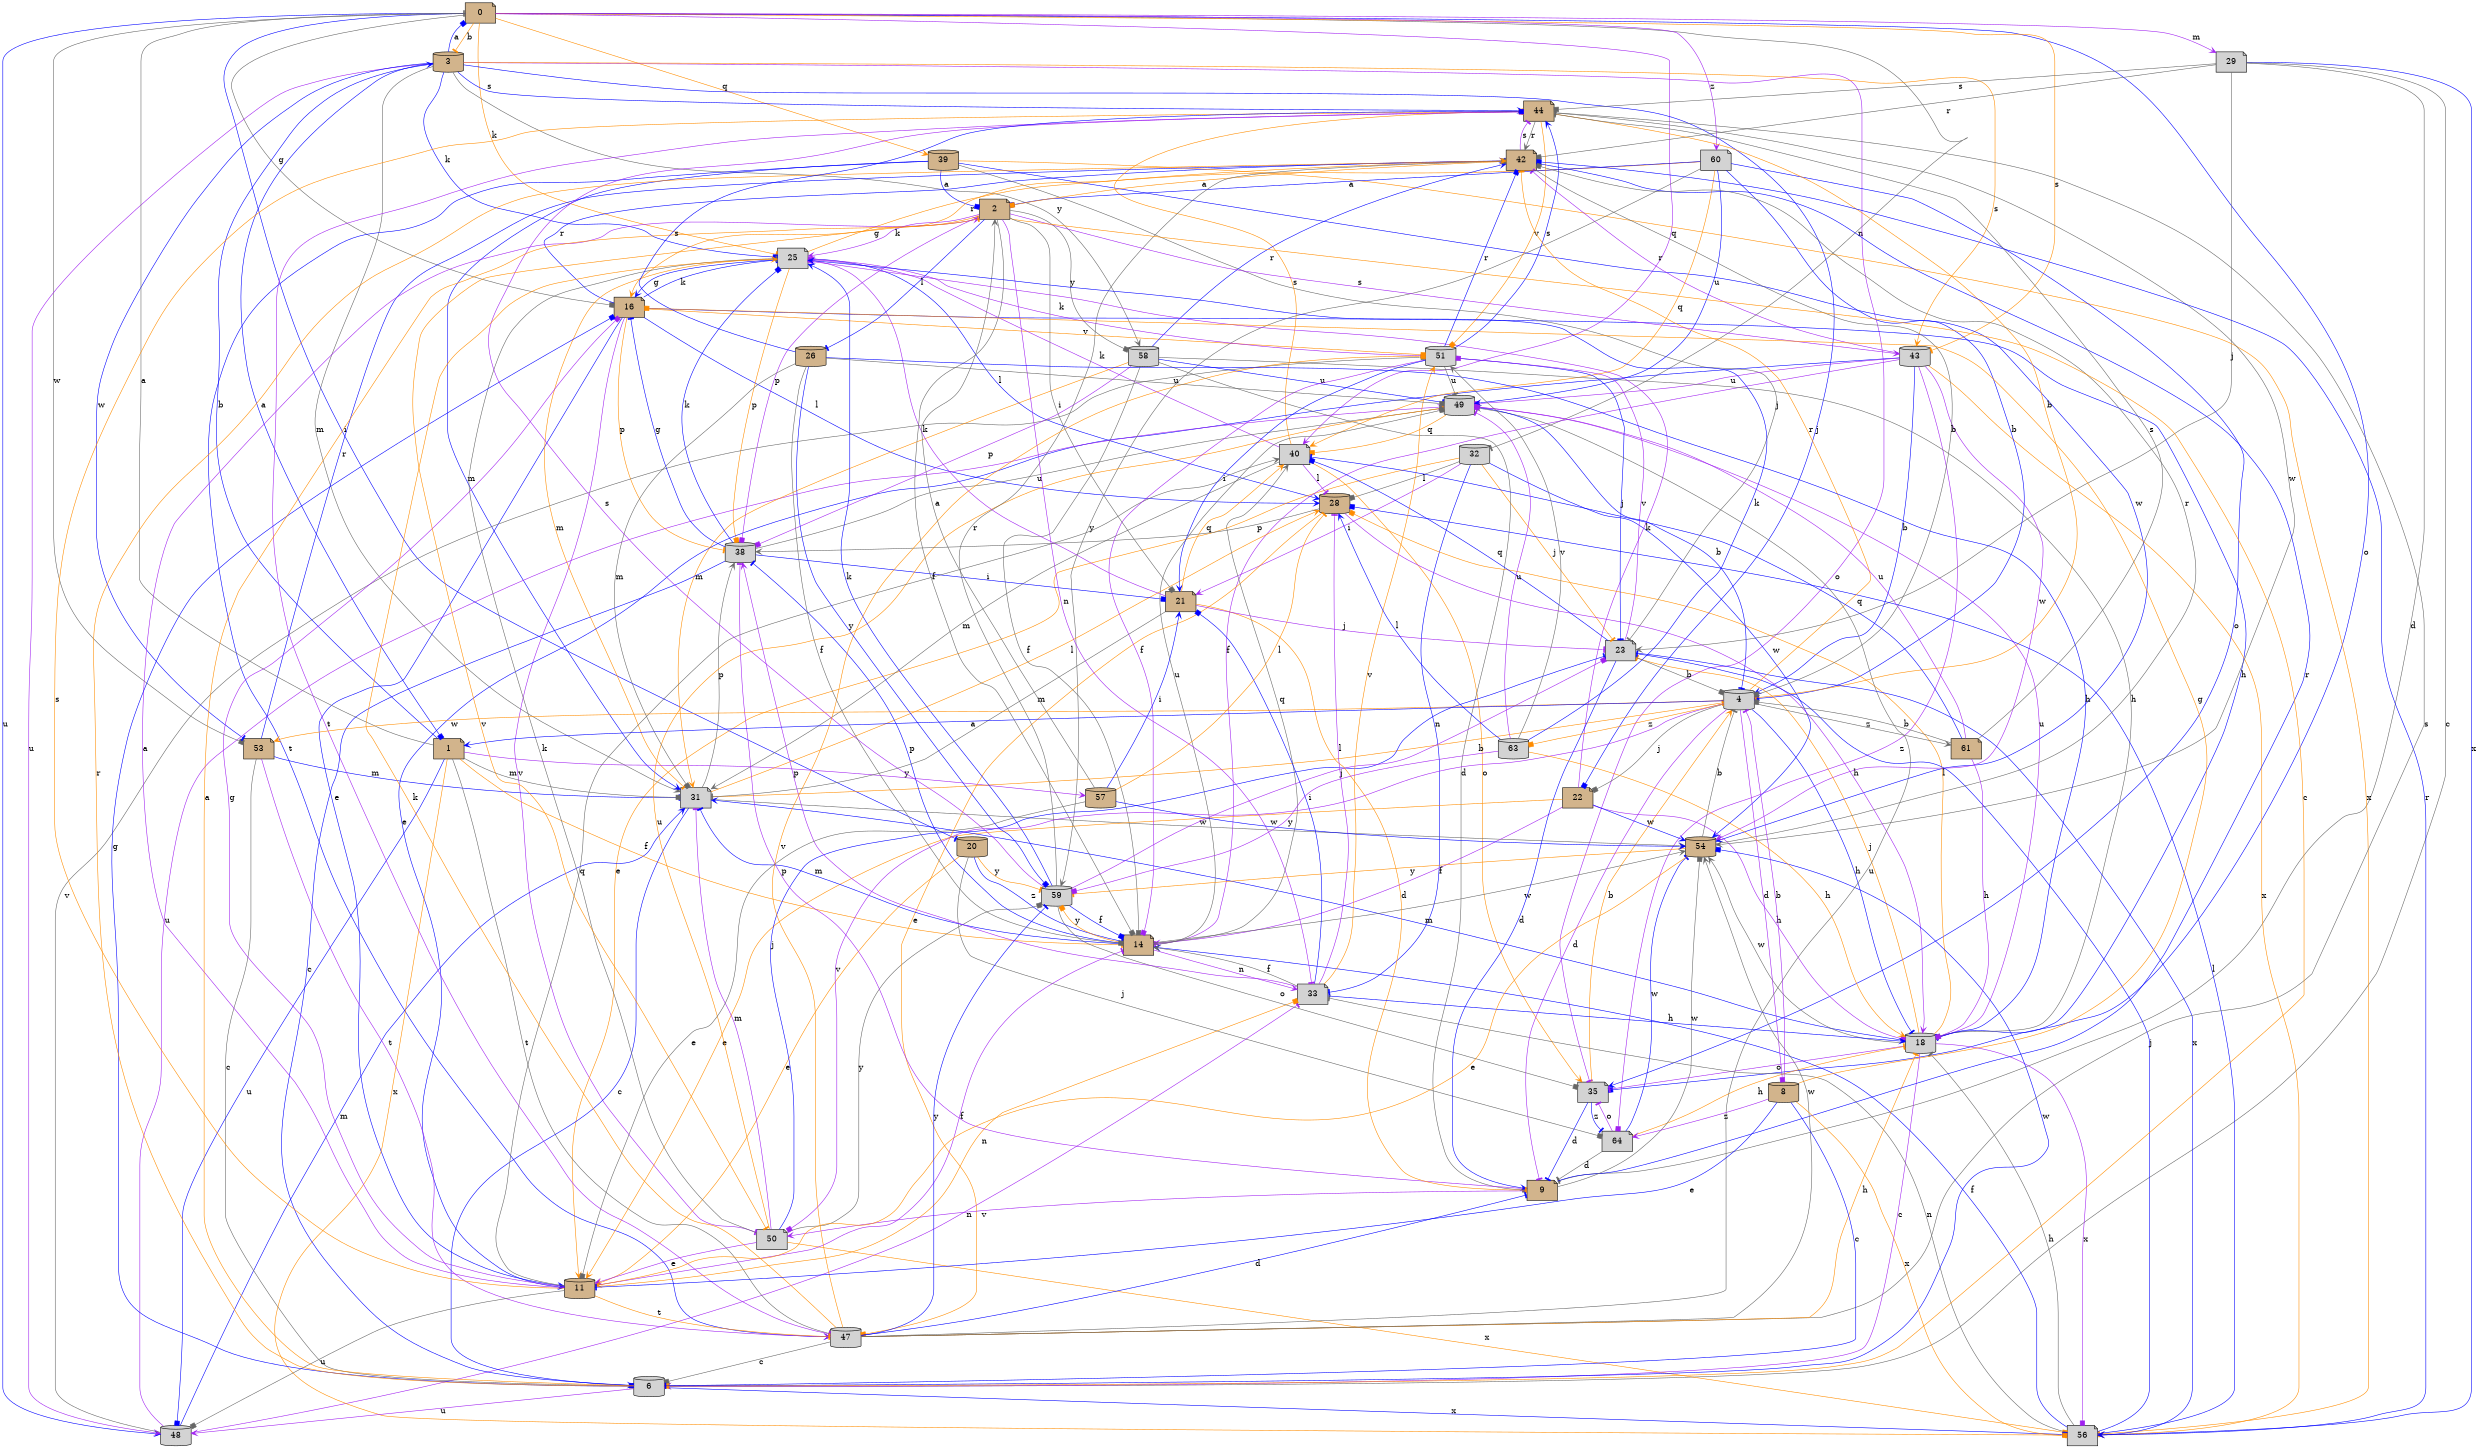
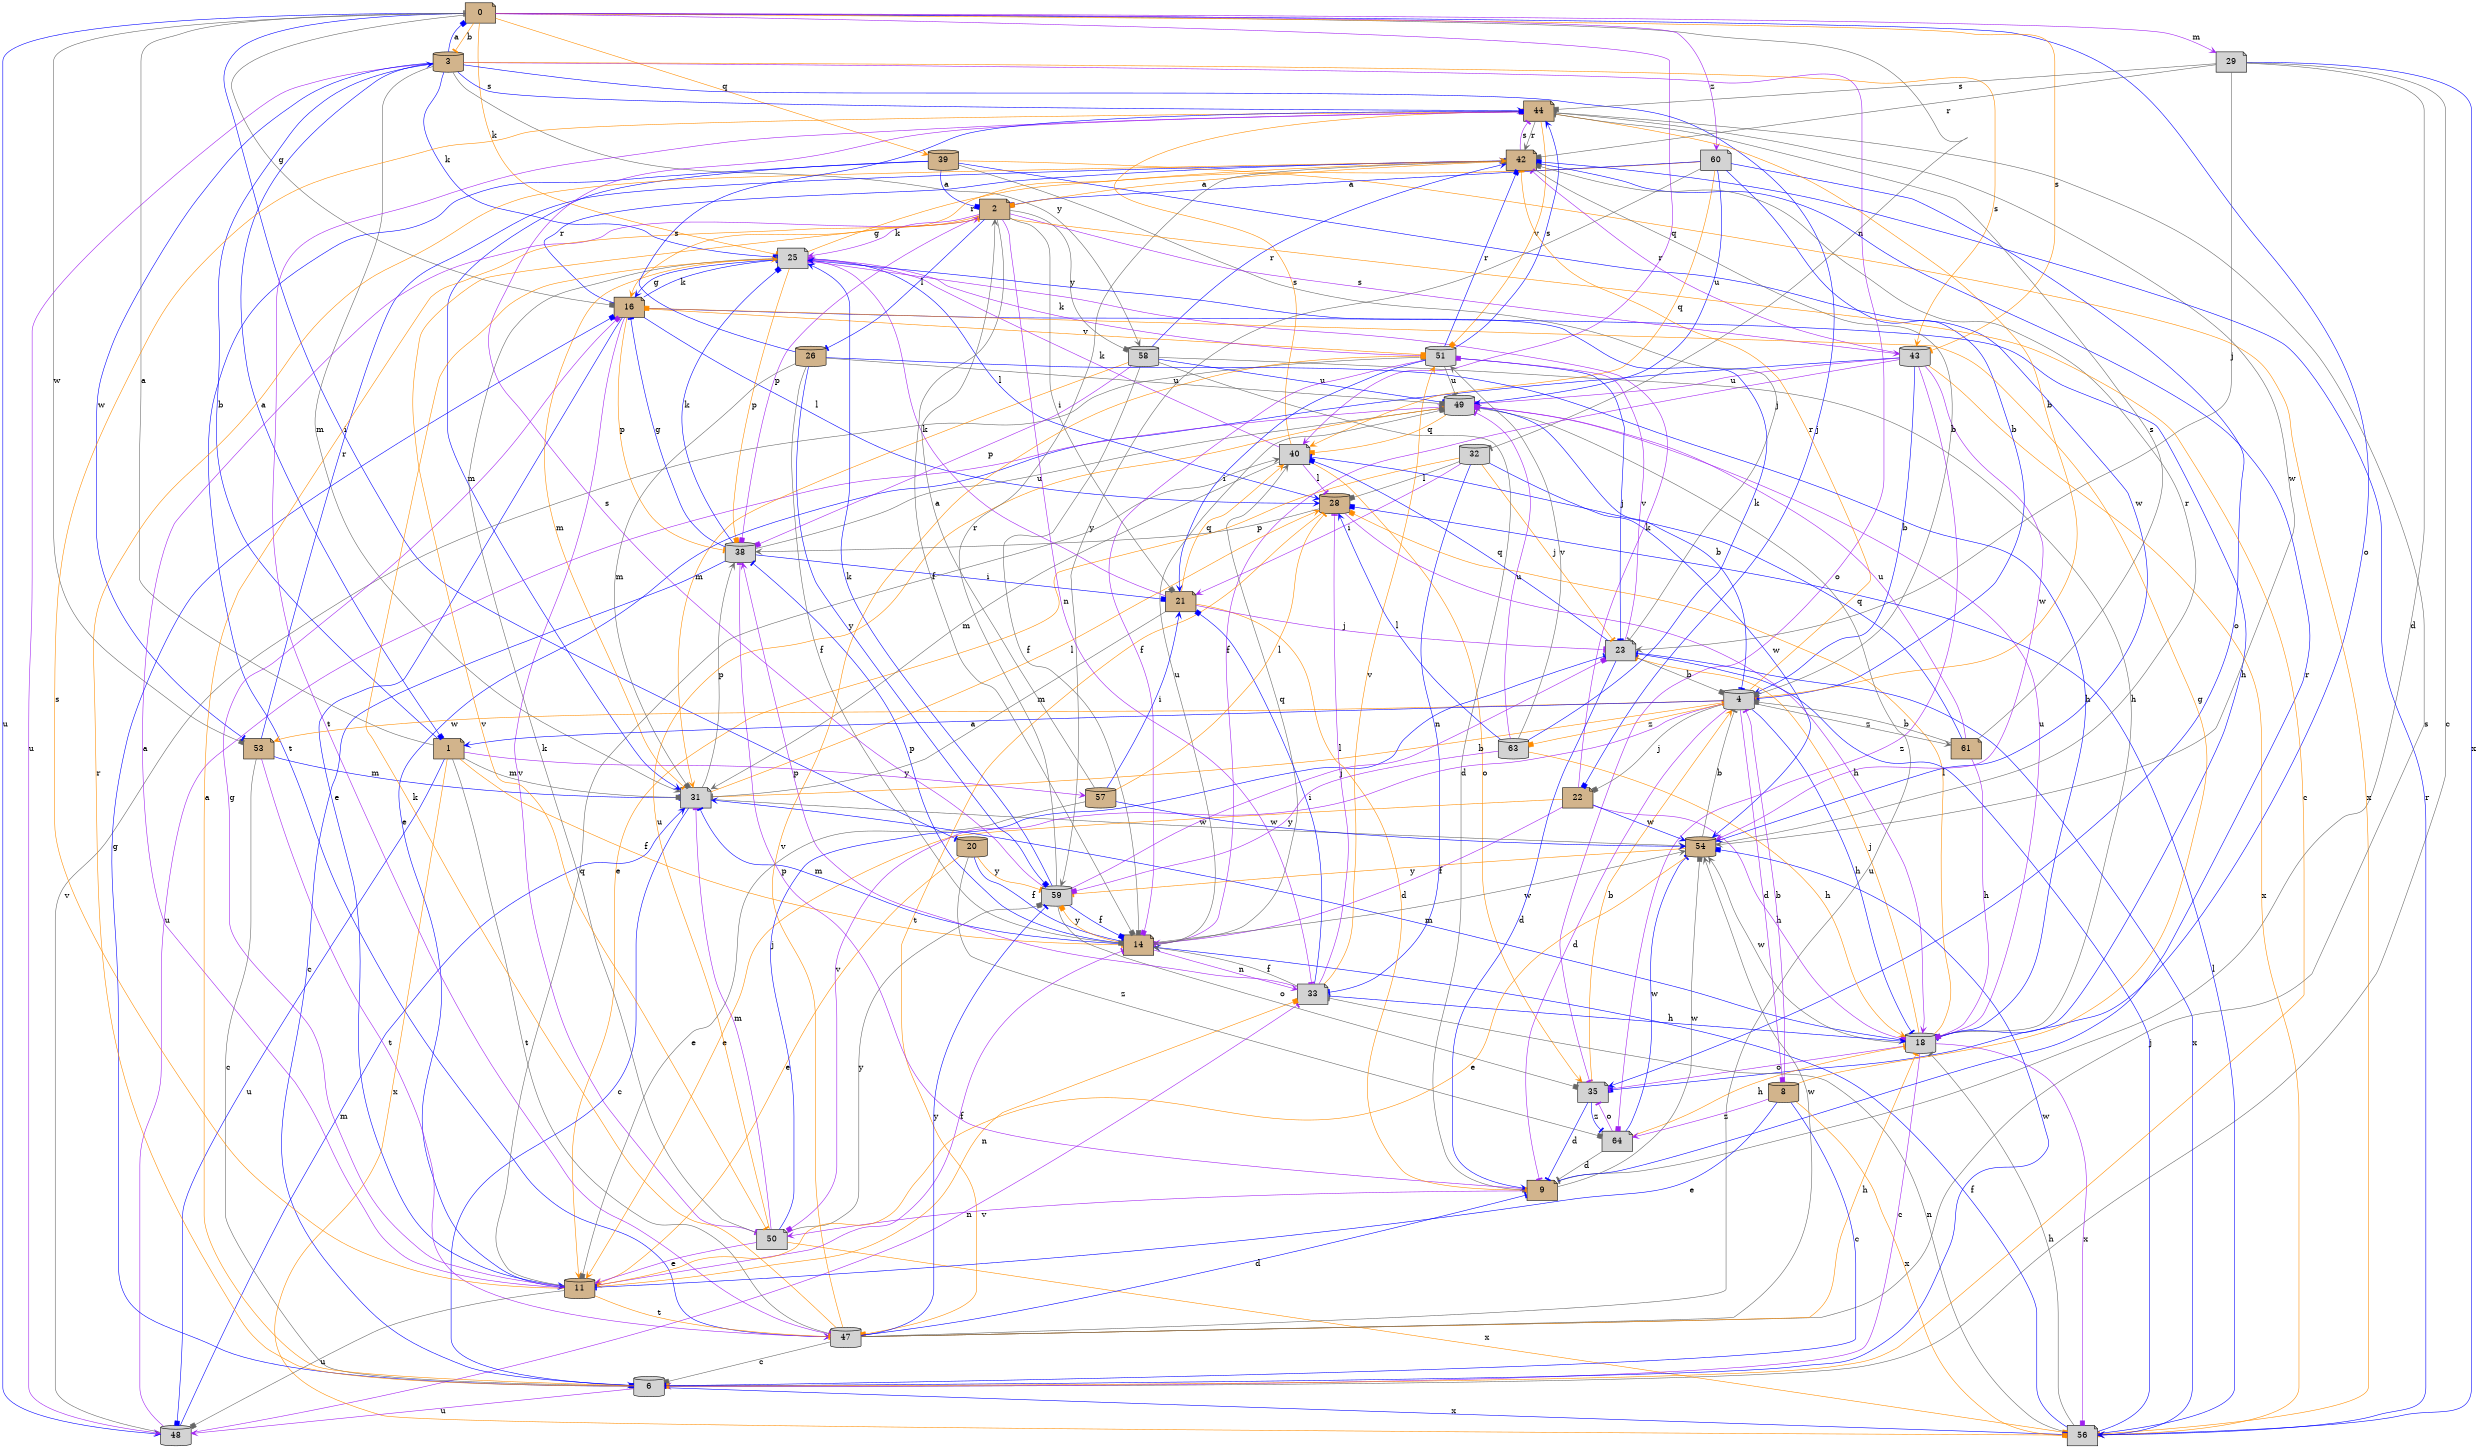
edge "20" -> "14": label "z" -> "f"
edge "28" -> "47": label "e" -> "t"
edge "20" -> "64": label "j" -> "z"
